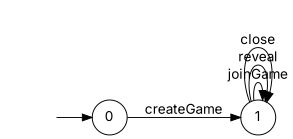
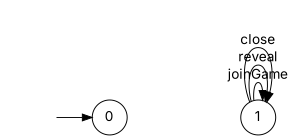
edge "0" -> "1": removed, label "createGame"
